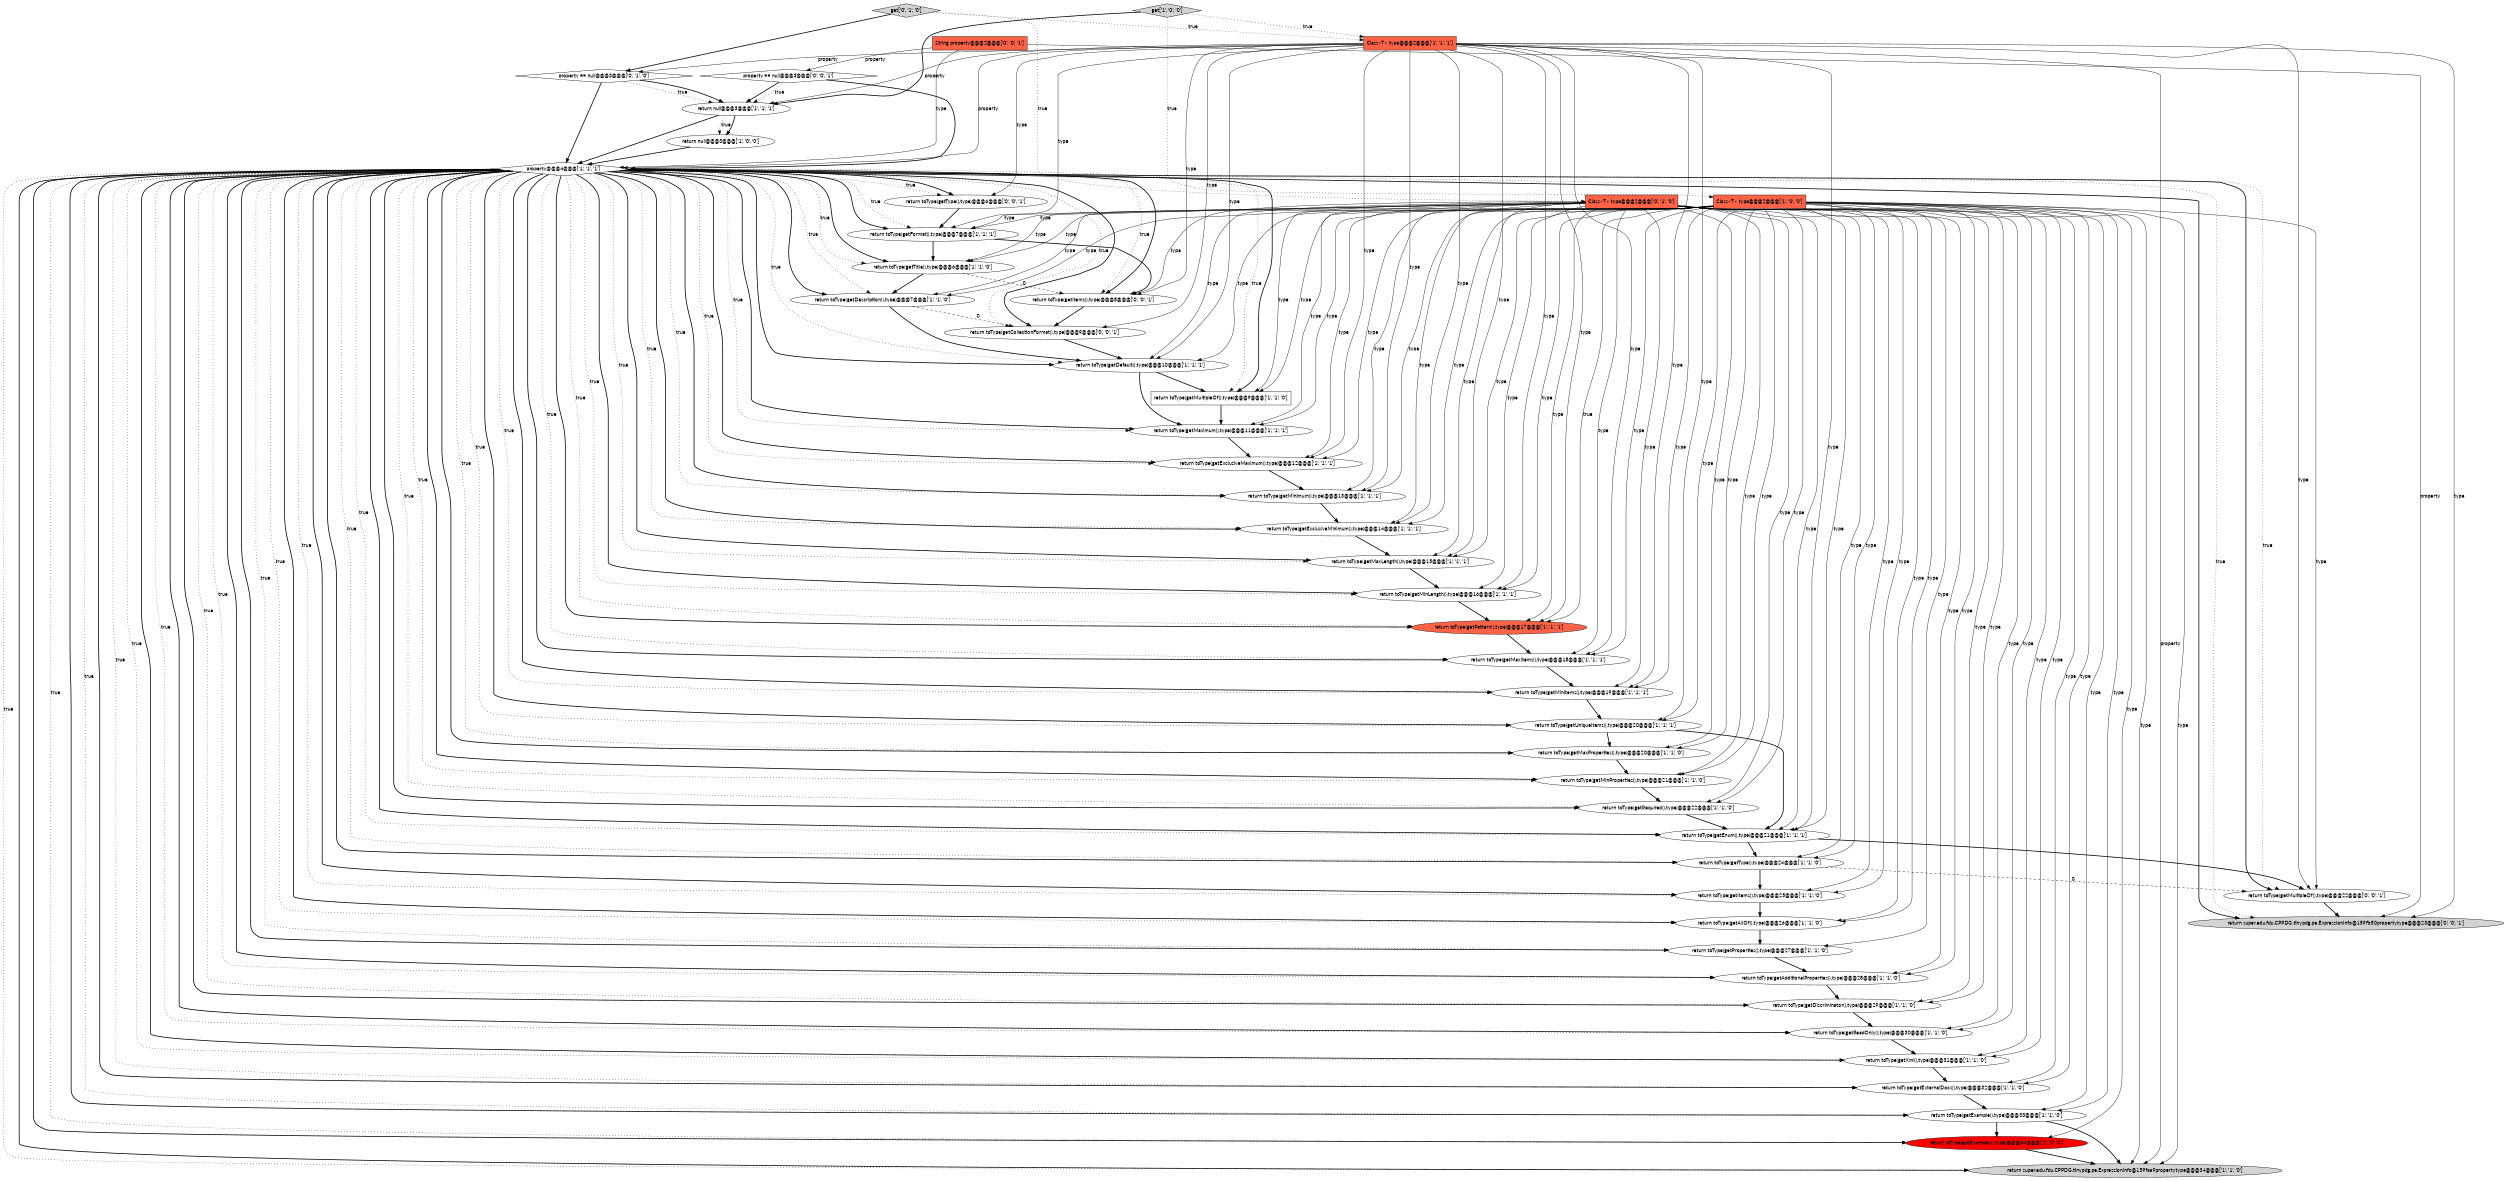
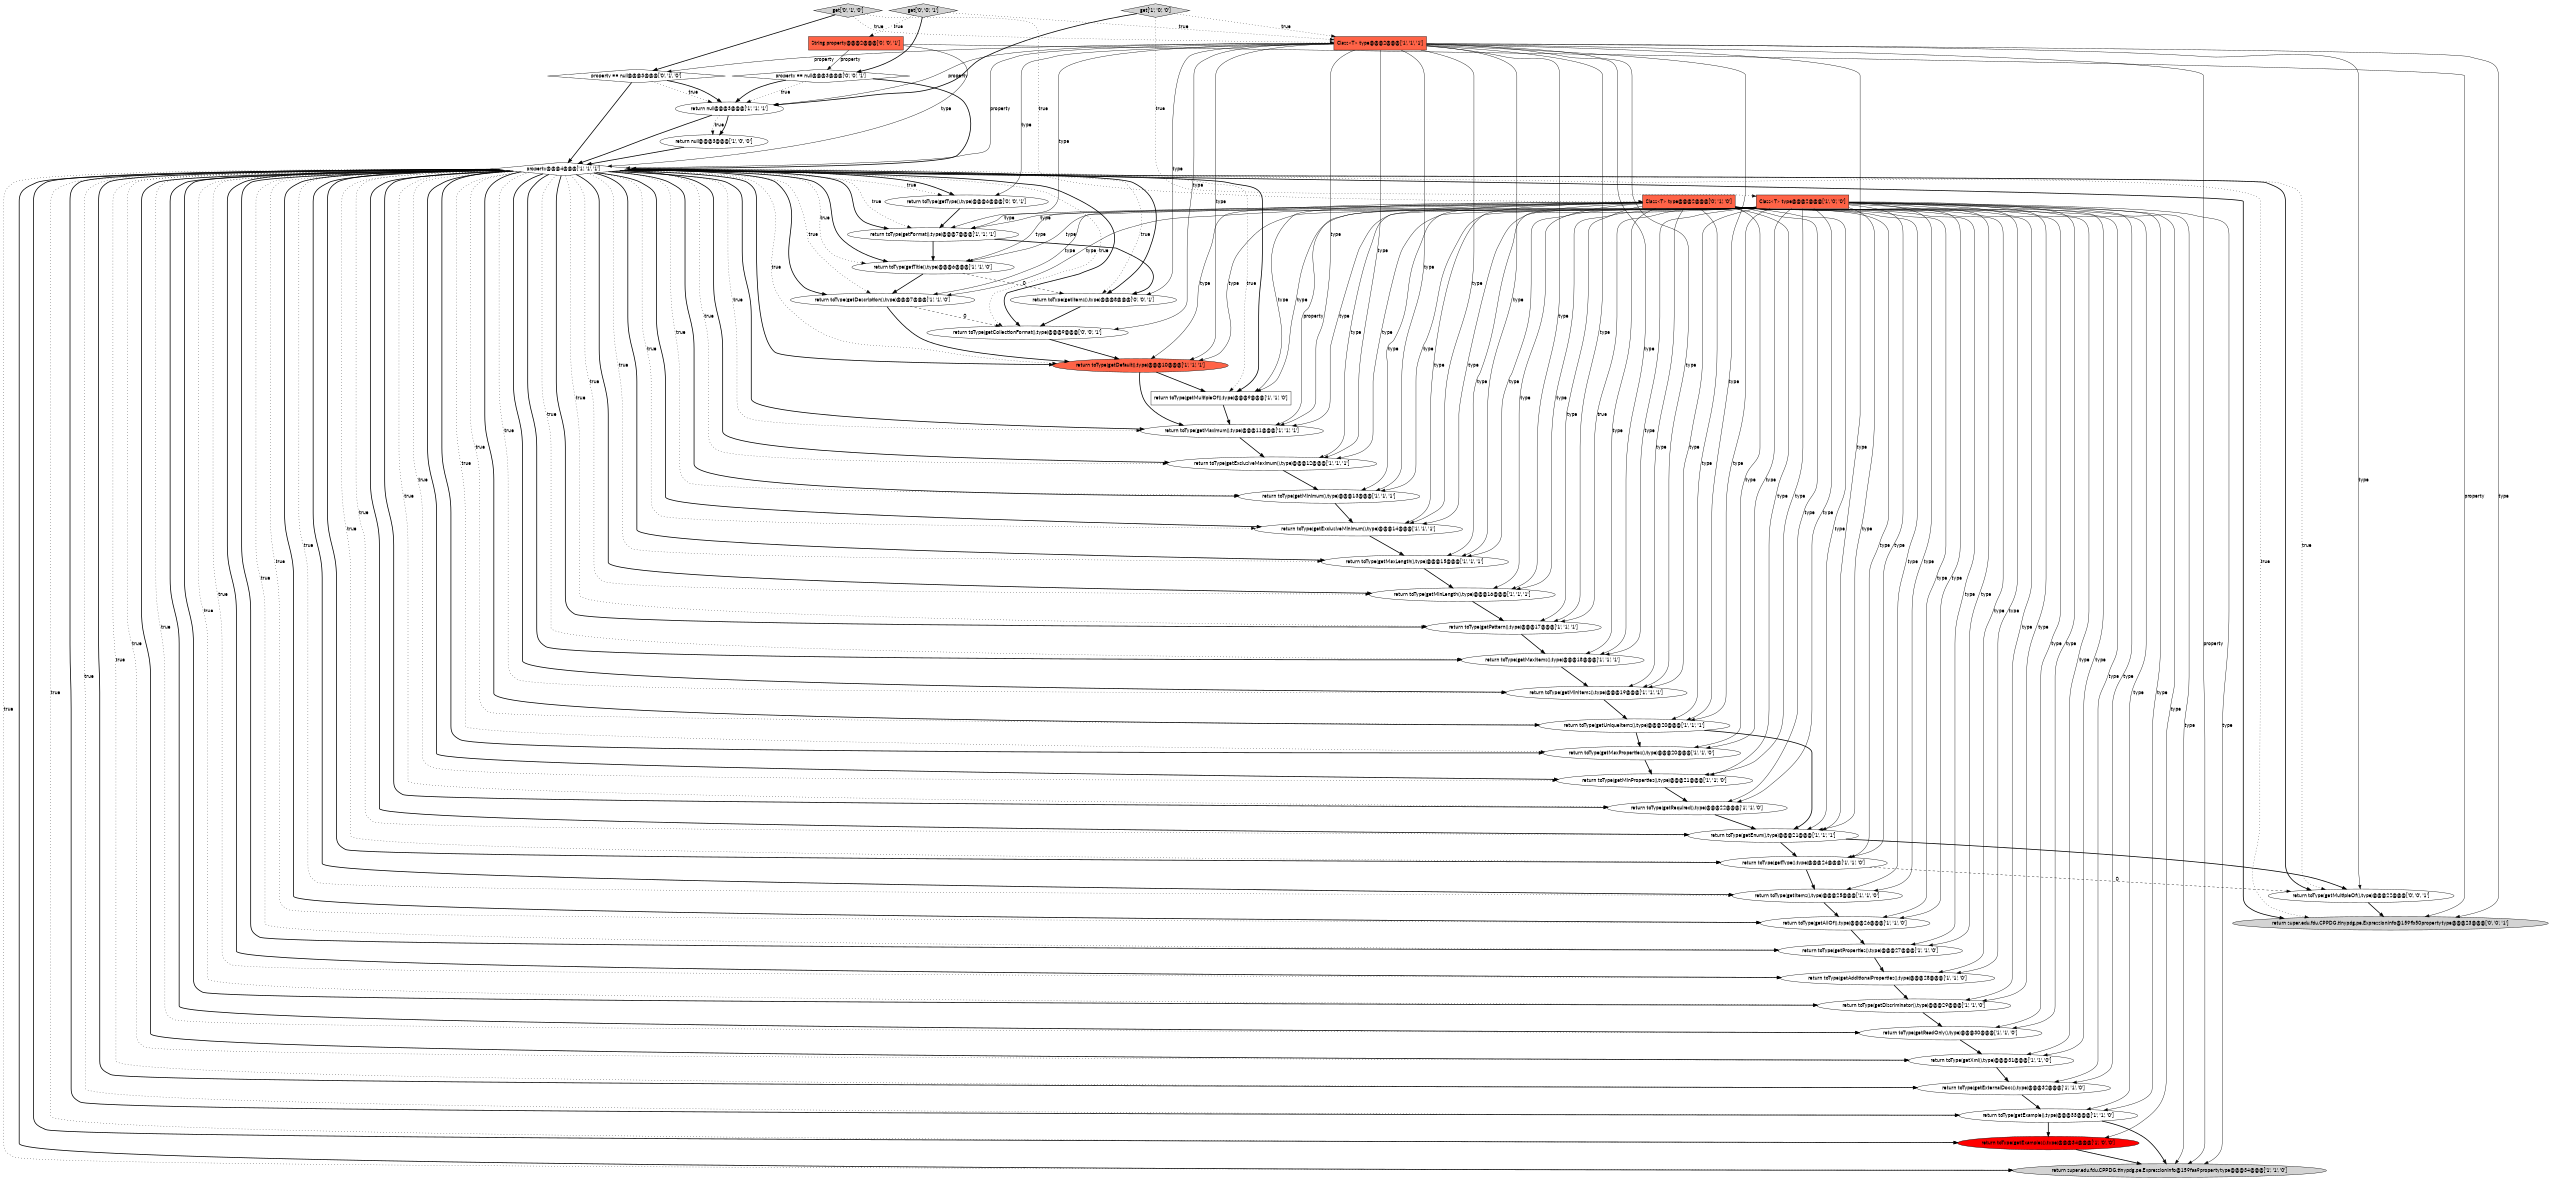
node "get['0', '0', '1']": added
edge "Class<T> type@@@2@@@['0', '1', '0']" -> "return toType(getItems(),type)@@@8@@@['0', '0', '1']": now "Class<T> type@@@2@@@['0', '1', '0']" -> "return toType(getUniqueItems(),type)@@@20@@@['1', '1', '1']"
edge "Class<T> type@@@2@@@['1', '1', '1']" -> "return toType(getMaximum(),type)@@@11@@@['1', '1', '1']": added, label "type"
edge "Class<T> type@@@2@@@['1', '0', '0']" -> "return toType(getMultipleOf(),type)@@@22@@@['0', '0', '1']": now "Class<T> type@@@2@@@['1', '0', '0']" -> "return toType(getProperties(),type)@@@27@@@['1', '1', '0']"
edge "Class<T> type@@@2@@@['0', '1', '0']" -> "return toType(getMaximum(),type)@@@11@@@['1', '1', '1']": label "type" -> "property"
node "return toType(getDefault(),type)@@@10@@@['1', '1', '1']": fillcolor white -> tomato
node "return toType(getPattern(),type)@@@17@@@['1', '1', '1']": fillcolor tomato -> white
